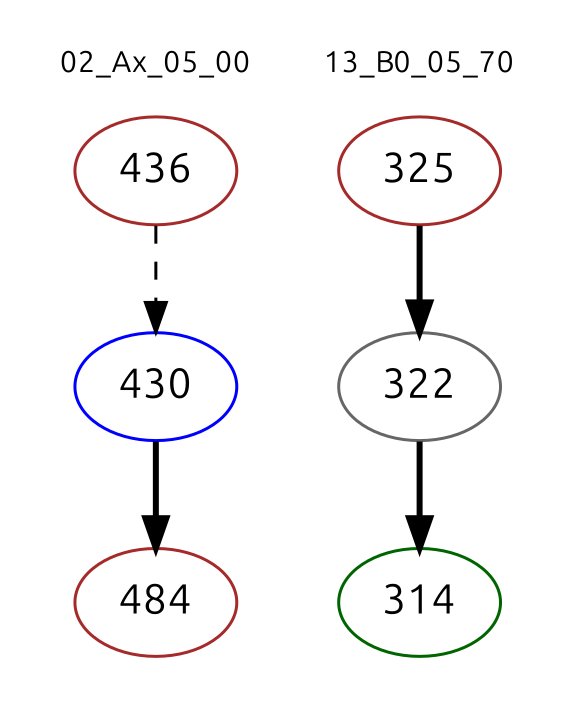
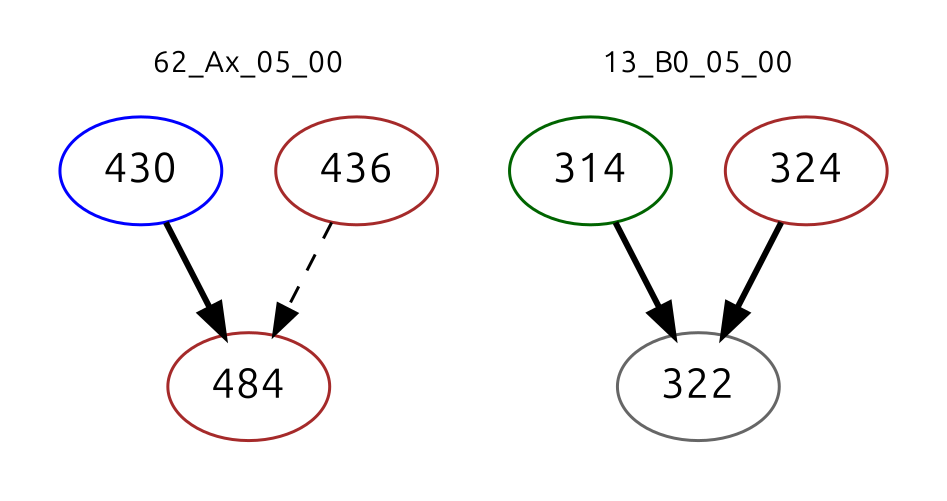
cluster "02_Ax_05_00": label "02_Ax_05_00" -> "62_Ax_05_00"
cluster "13_B0_05_70": label "13_B0_05_70" -> "13_B0_05_00"
node "325": label "325" -> "324"
edge "436" -> "430": now "436" -> "484"
edge "322" -> "314": reversed
